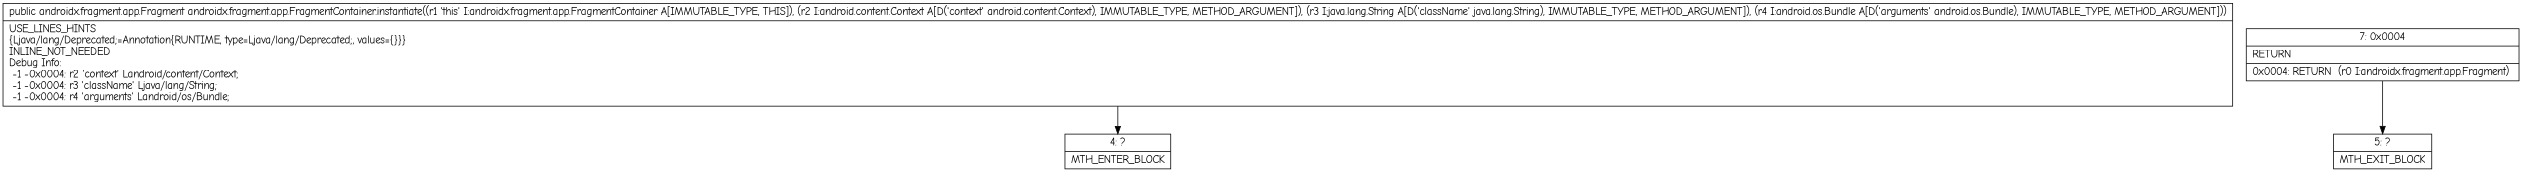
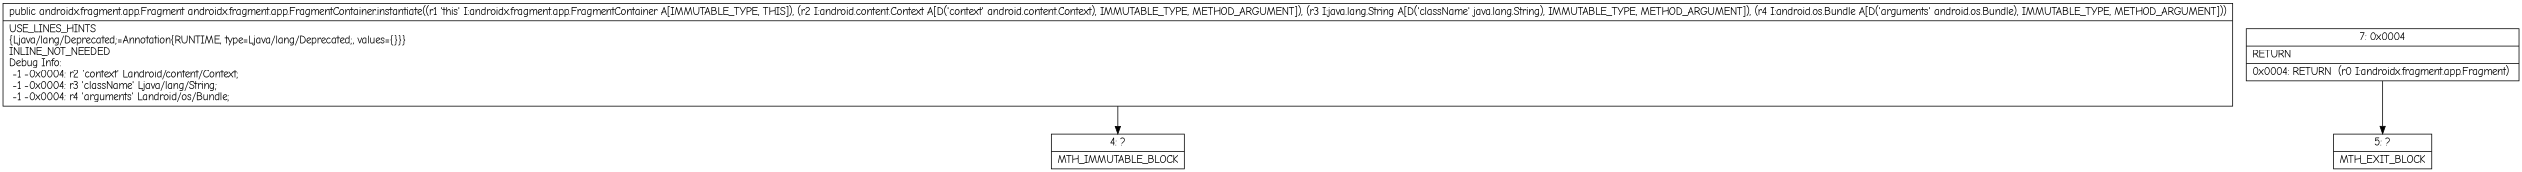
node "4: ?": text "MTH_ENTER_BLOCK" -> "MTH_IMMUTABLE_BLOCK"
